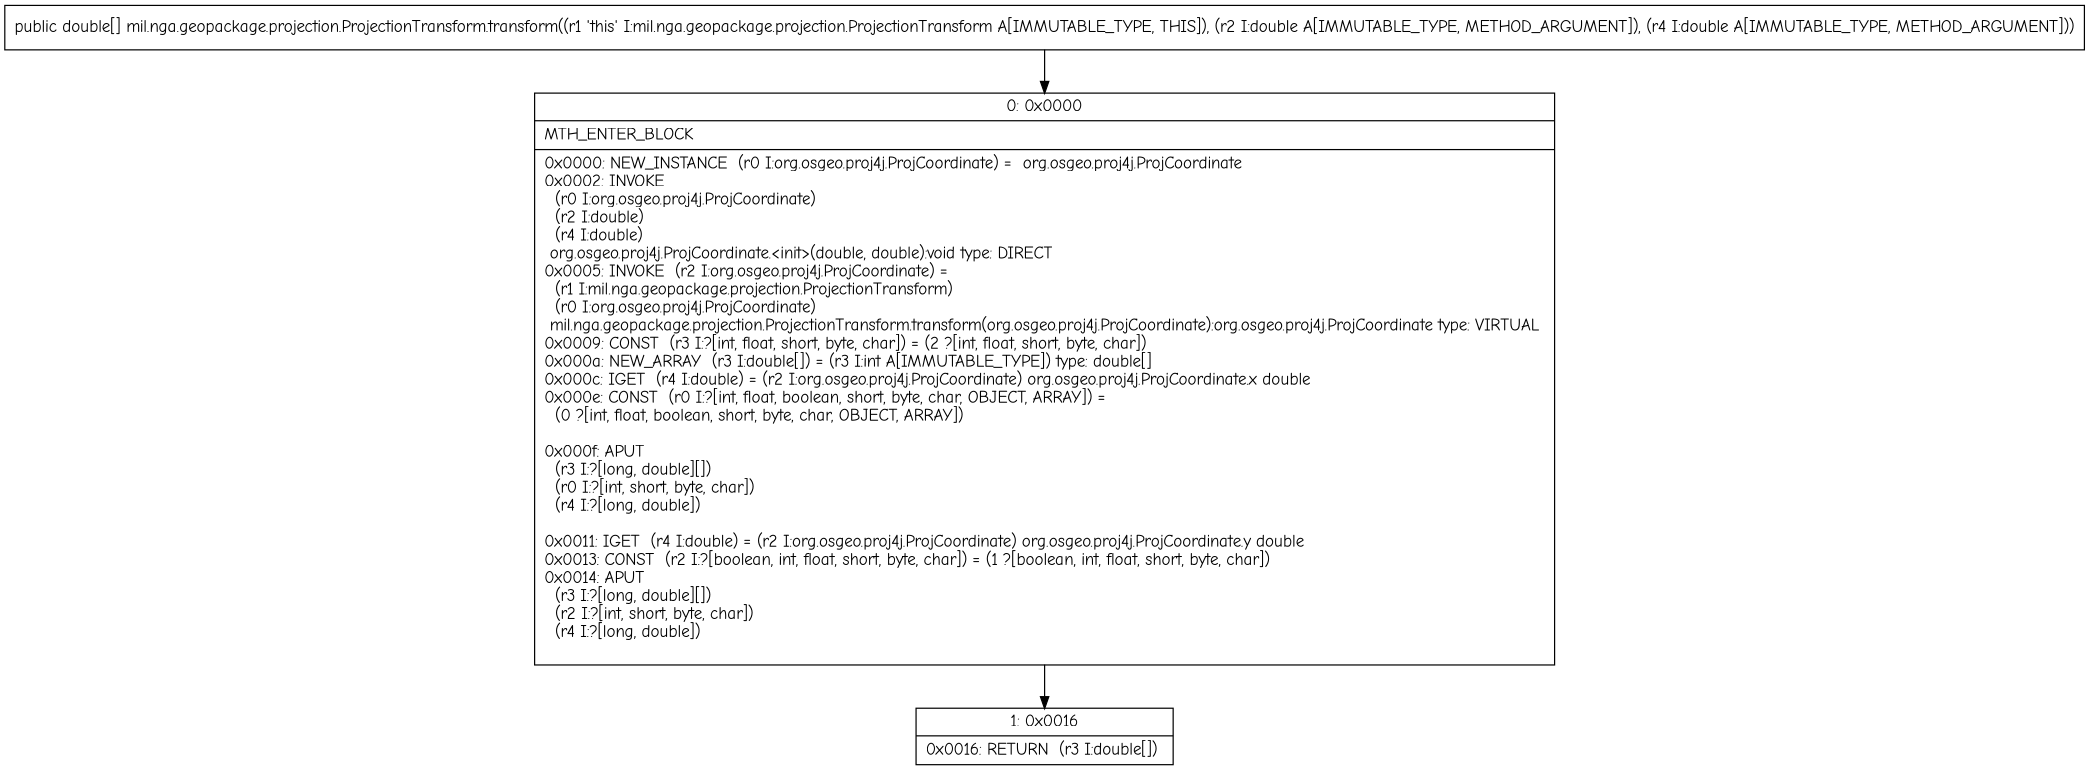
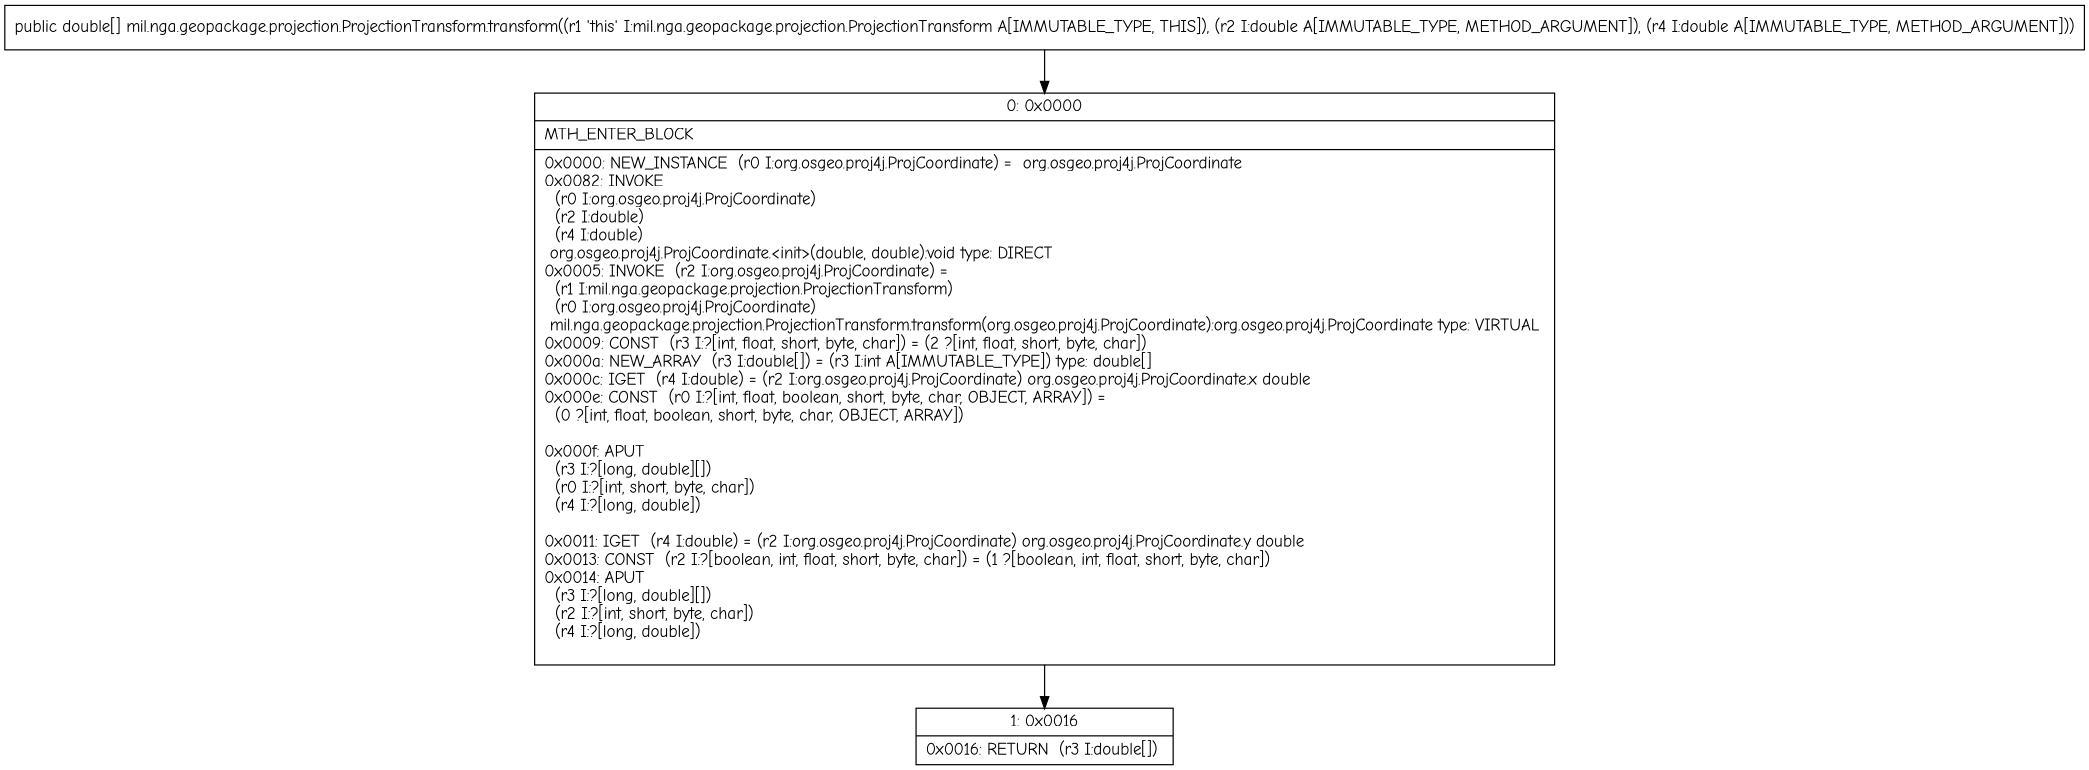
node "0: 0x0000": text "0x0002: INVOKE" -> "0x0082: INVOKE"
